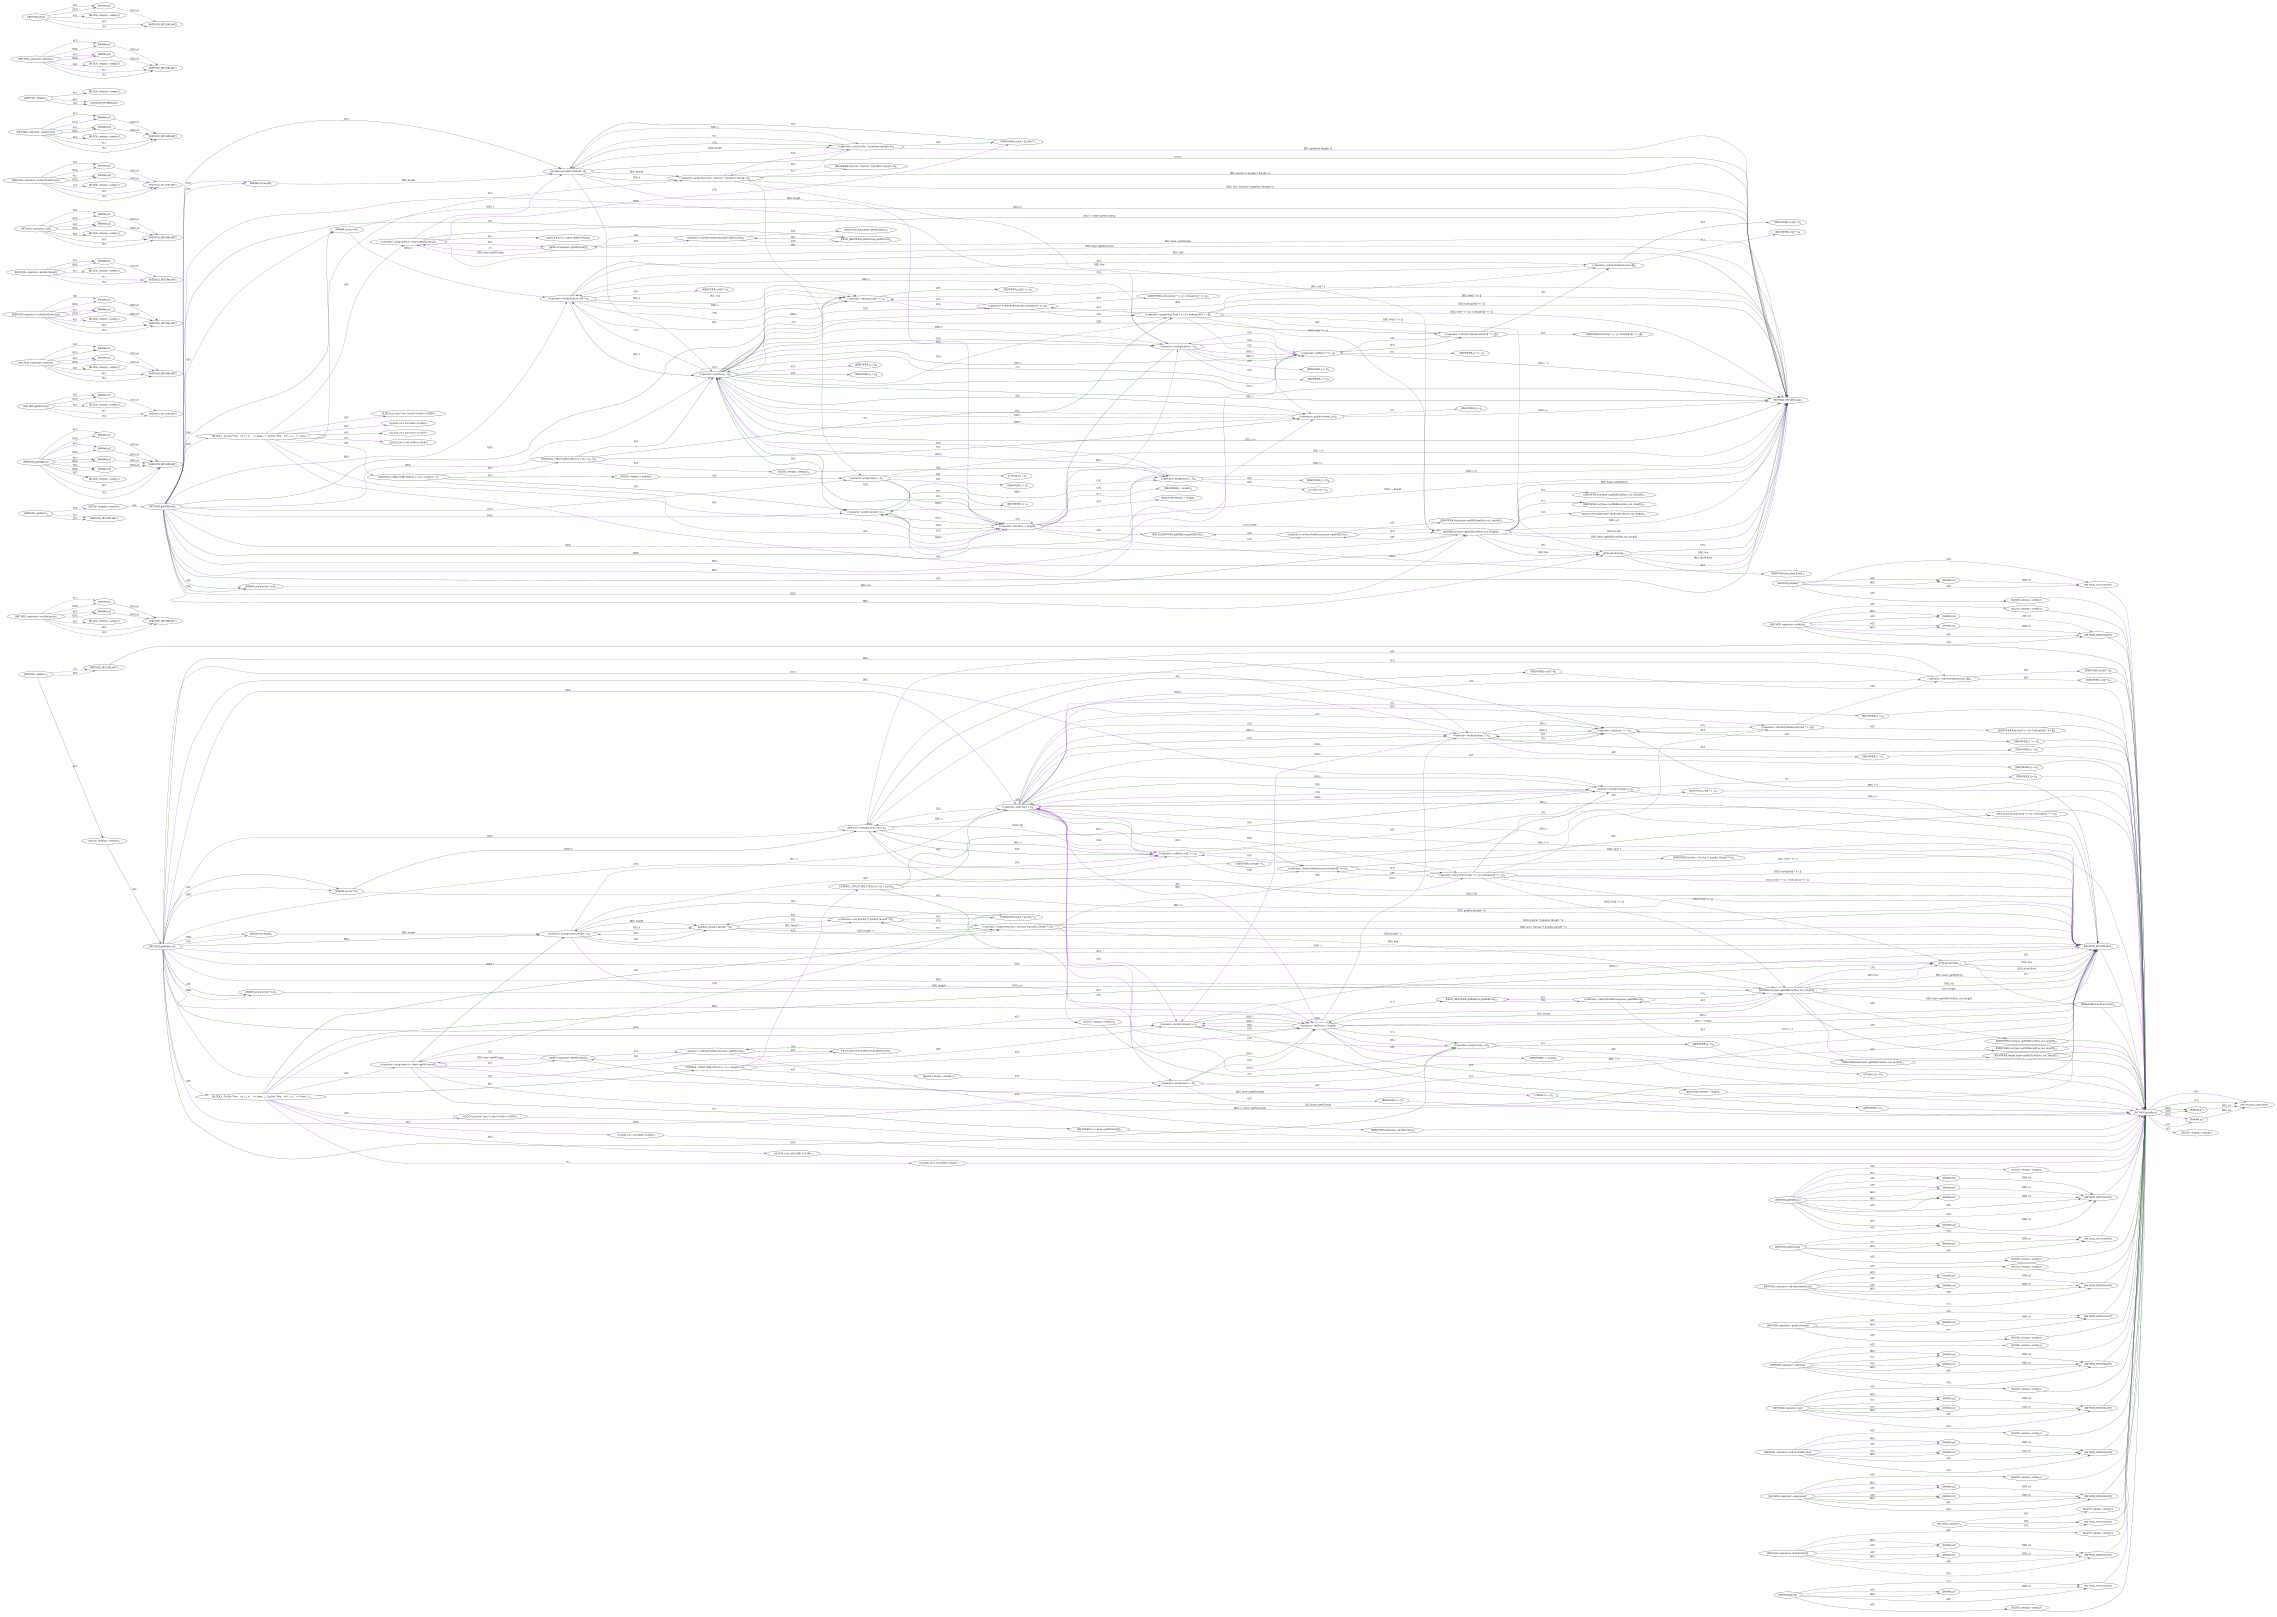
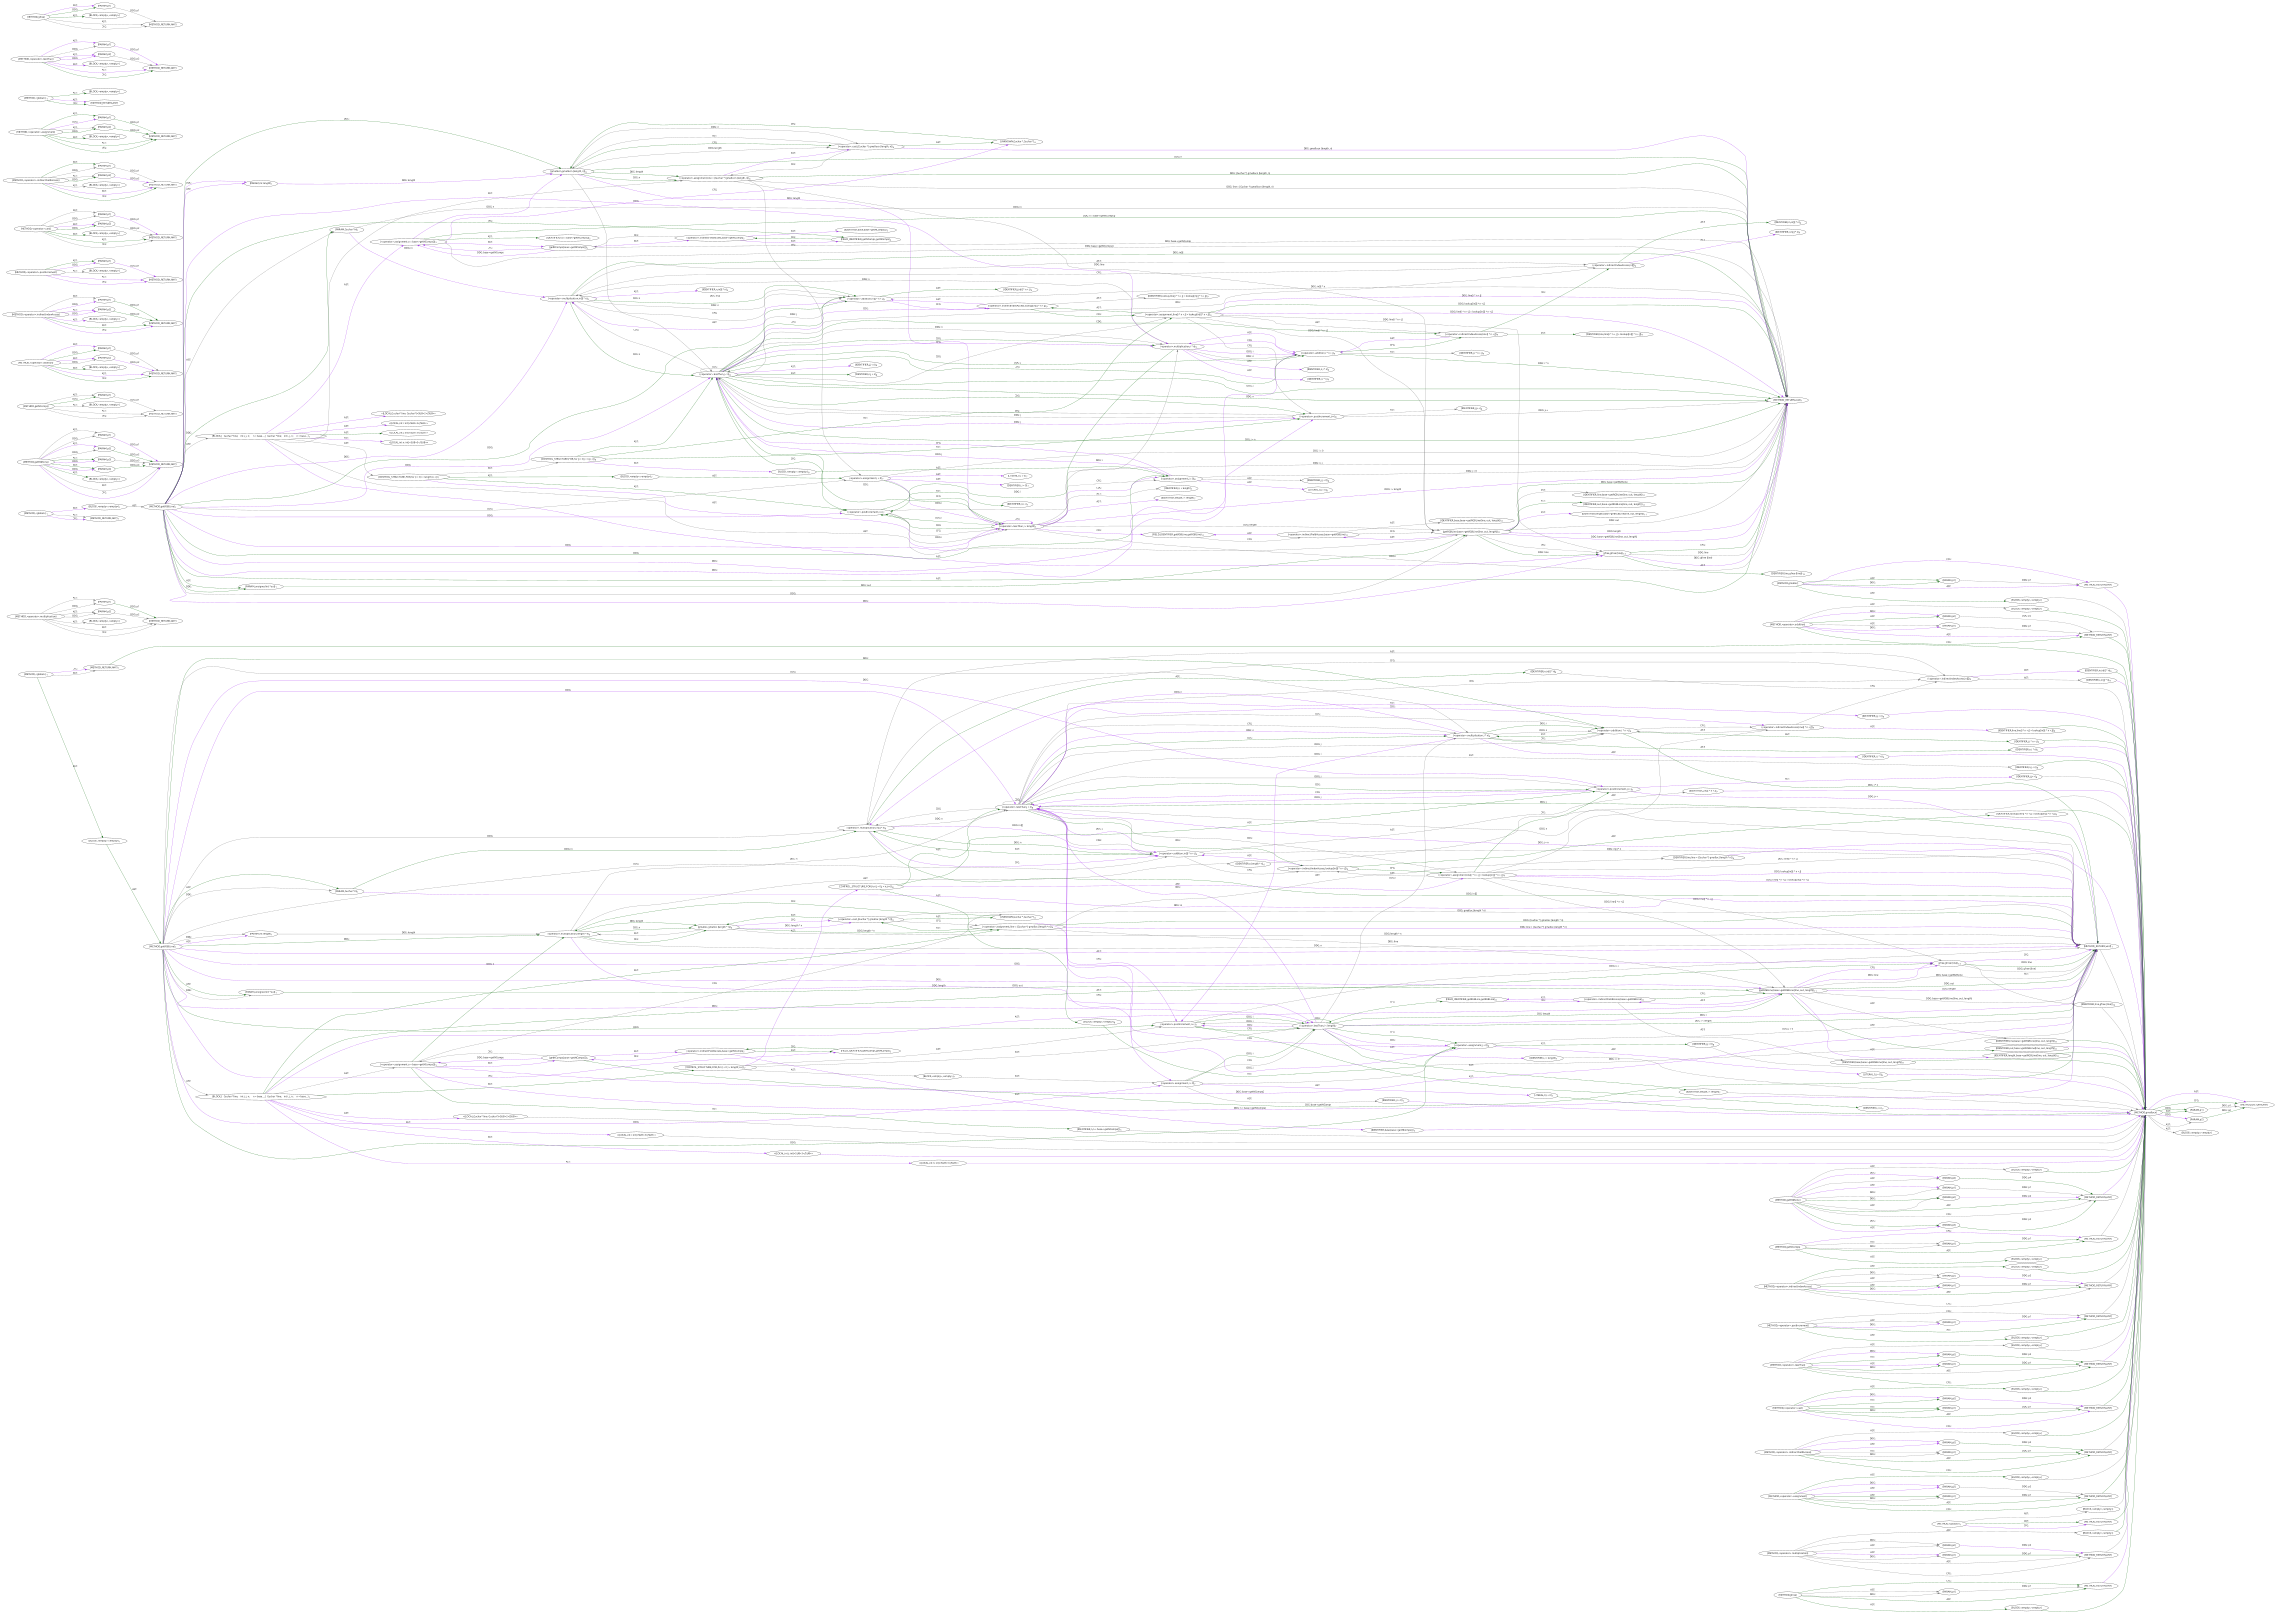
node "(IDENTIFIER,line,line = (Guchar *) gmallocn (length, n))": removed
